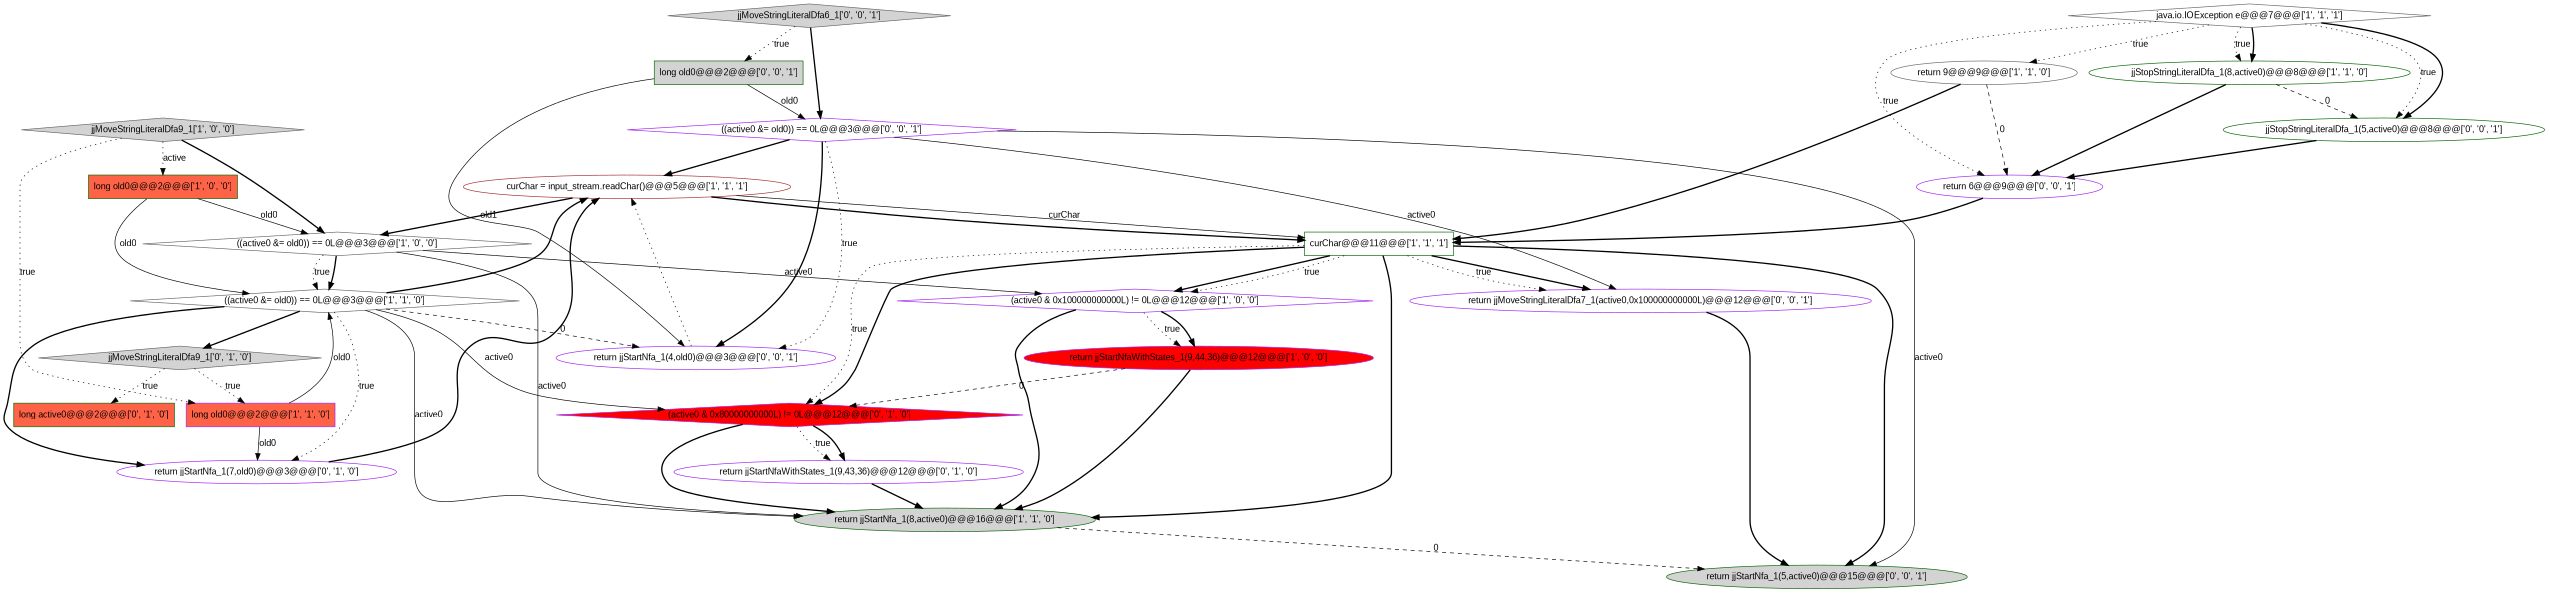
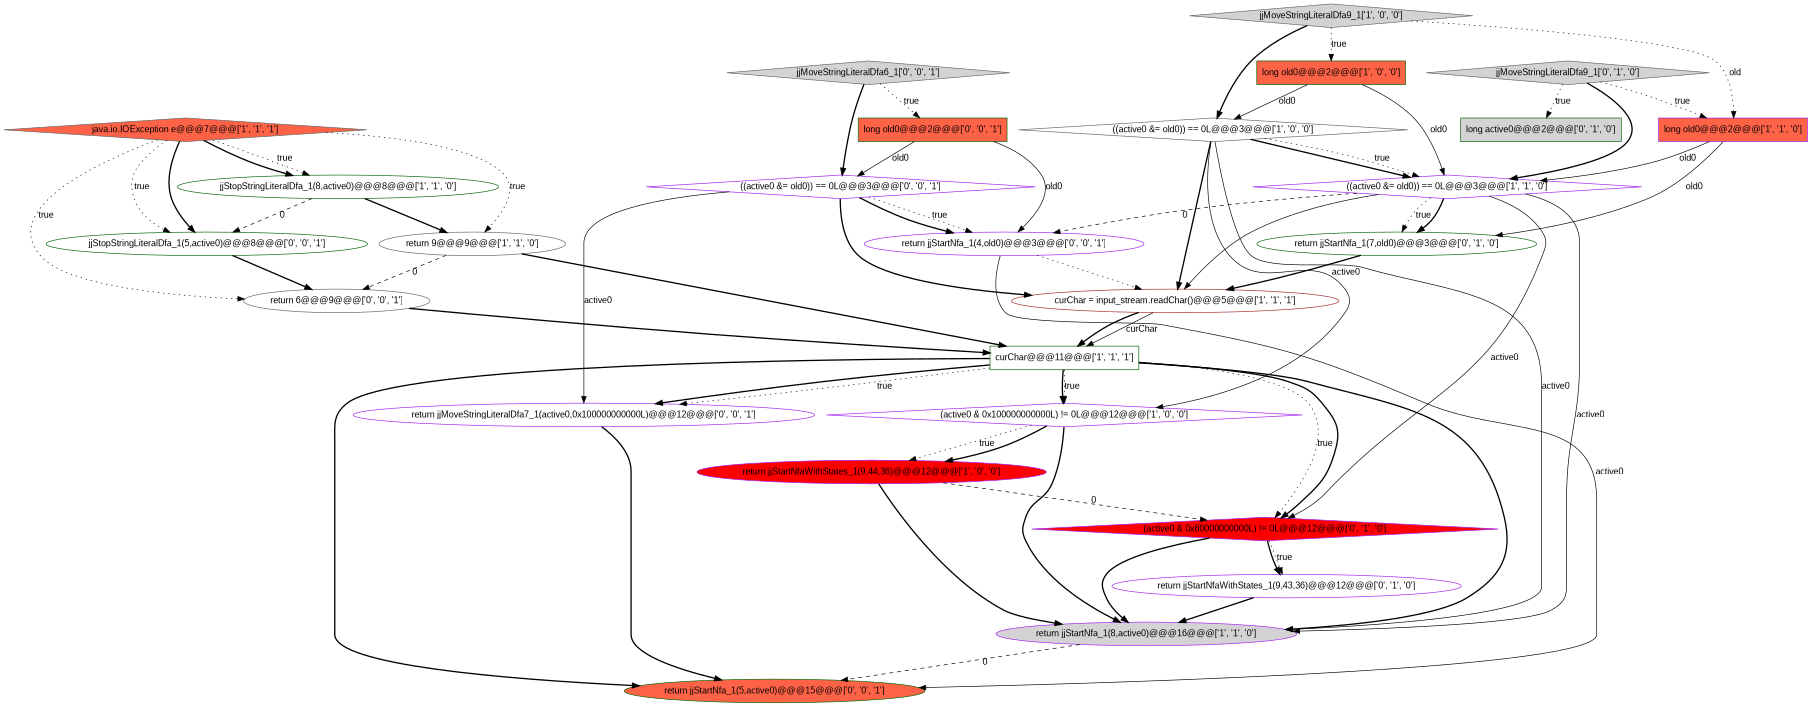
node "java.io.IOException e@@@7@@@['1', '1', '1']": fillcolor white -> tomato
node "long old0@@@2@@@['0', '0', '1']": fillcolor lightgray -> tomato
edge "jjStopStringLiteralDfa_1(8,active0)@@@8@@@['1', '1', '0']" -> "return 6@@@9@@@['0', '0', '1']": now "jjStopStringLiteralDfa_1(8,active0)@@@8@@@['1', '1', '0']" -> "return 9@@@9@@@['1', '1', '0']"
edge "jjMoveStringLiteralDfa9_1['1', '0', '0']" -> "long old0@@@2@@@['1', '0', '0']": label "active" -> "true"
edge "((active0 &= old0)) == 0L@@@3@@@['0', '0', '1']" -> "return jjStartNfa_1(5,active0)@@@15@@@['0', '0', '1']": now "return jjStartNfa_1(4,old0)@@@3@@@['0', '0', '1']" -> "return jjStartNfa_1(5,active0)@@@15@@@['0', '0', '1']"
node "return 6@@@9@@@['0', '0', '1']": color purple -> gray40
edge "long old0@@@2@@@['0', '0', '1']" -> "return jjStartNfa_1(4,old0)@@@3@@@['0', '0', '1']": label "old1" -> "old0"
edge "curChar = input_stream.readChar()@@@5@@@['1', '1', '1']" -> "((active0 &= old0)) == 0L@@@3@@@['1', '0', '0']": reversed
edge "((active0 &= old0)) == 0L@@@3@@@['1', '1', '0']" -> "curChar = input_stream.readChar()@@@5@@@['1', '1', '1']": style bold -> solid
edge "jjMoveStringLiteralDfa9_1['1', '0', '0']" -> "long old0@@@2@@@['1', '1', '0']": label "true" -> "old"
node "((active0 &= old0)) == 0L@@@3@@@['1', '1', '0']": color gray40 -> purple
edge "((active0 &= old0)) == 0L@@@3@@@['1', '1', '0']" -> "jjMoveStringLiteralDfa9_1['0', '1', '0']": reversed
node "long active0@@@2@@@['0', '1', '0']": fillcolor tomato -> lightgray
node "return jjStartNfa_1(7,old0)@@@3@@@['0', '1', '0']": color purple -> darkgreen
node "return jjStartNfa_1(8,active0)@@@16@@@['1', '1', '0']": color darkgreen -> purple
node "return jjStartNfa_1(5,active0)@@@15@@@['0', '0', '1']": fillcolor lightgray -> tomato
